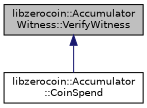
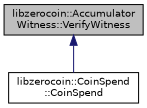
node "libzerocoin::Accumulator ::CoinSpend": label "libzerocoin::Accumulator ::CoinSpend" -> "libzerocoin::CoinSpend ::CoinSpend"
